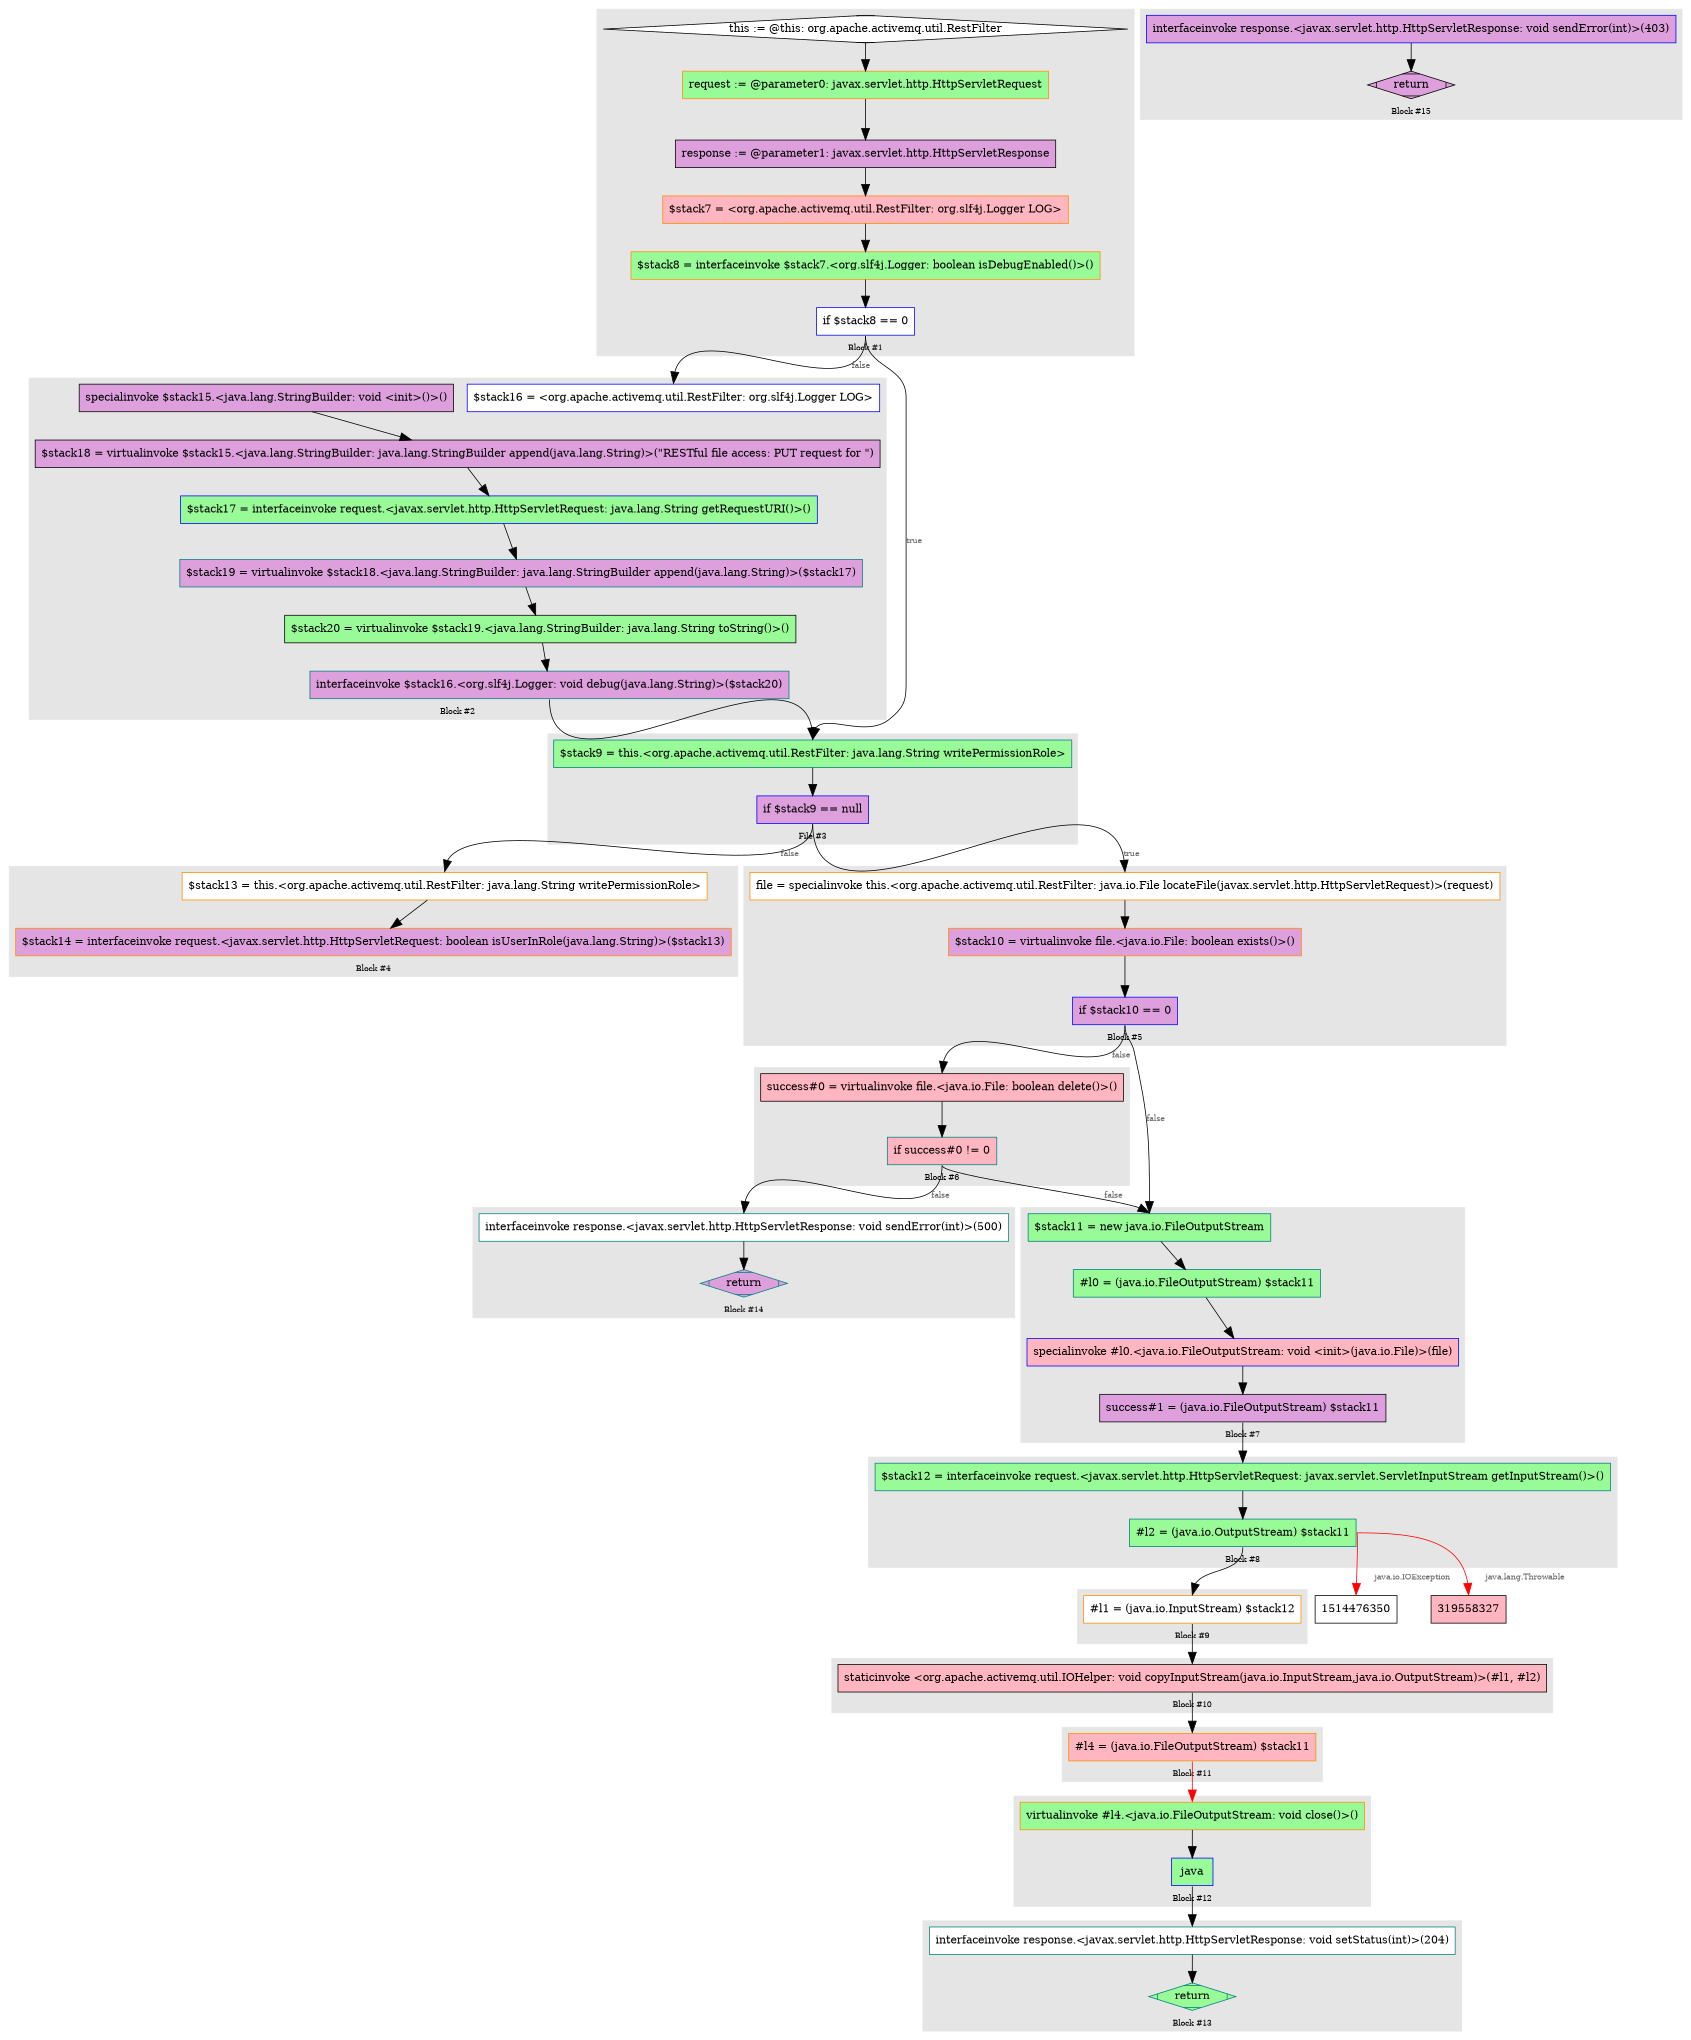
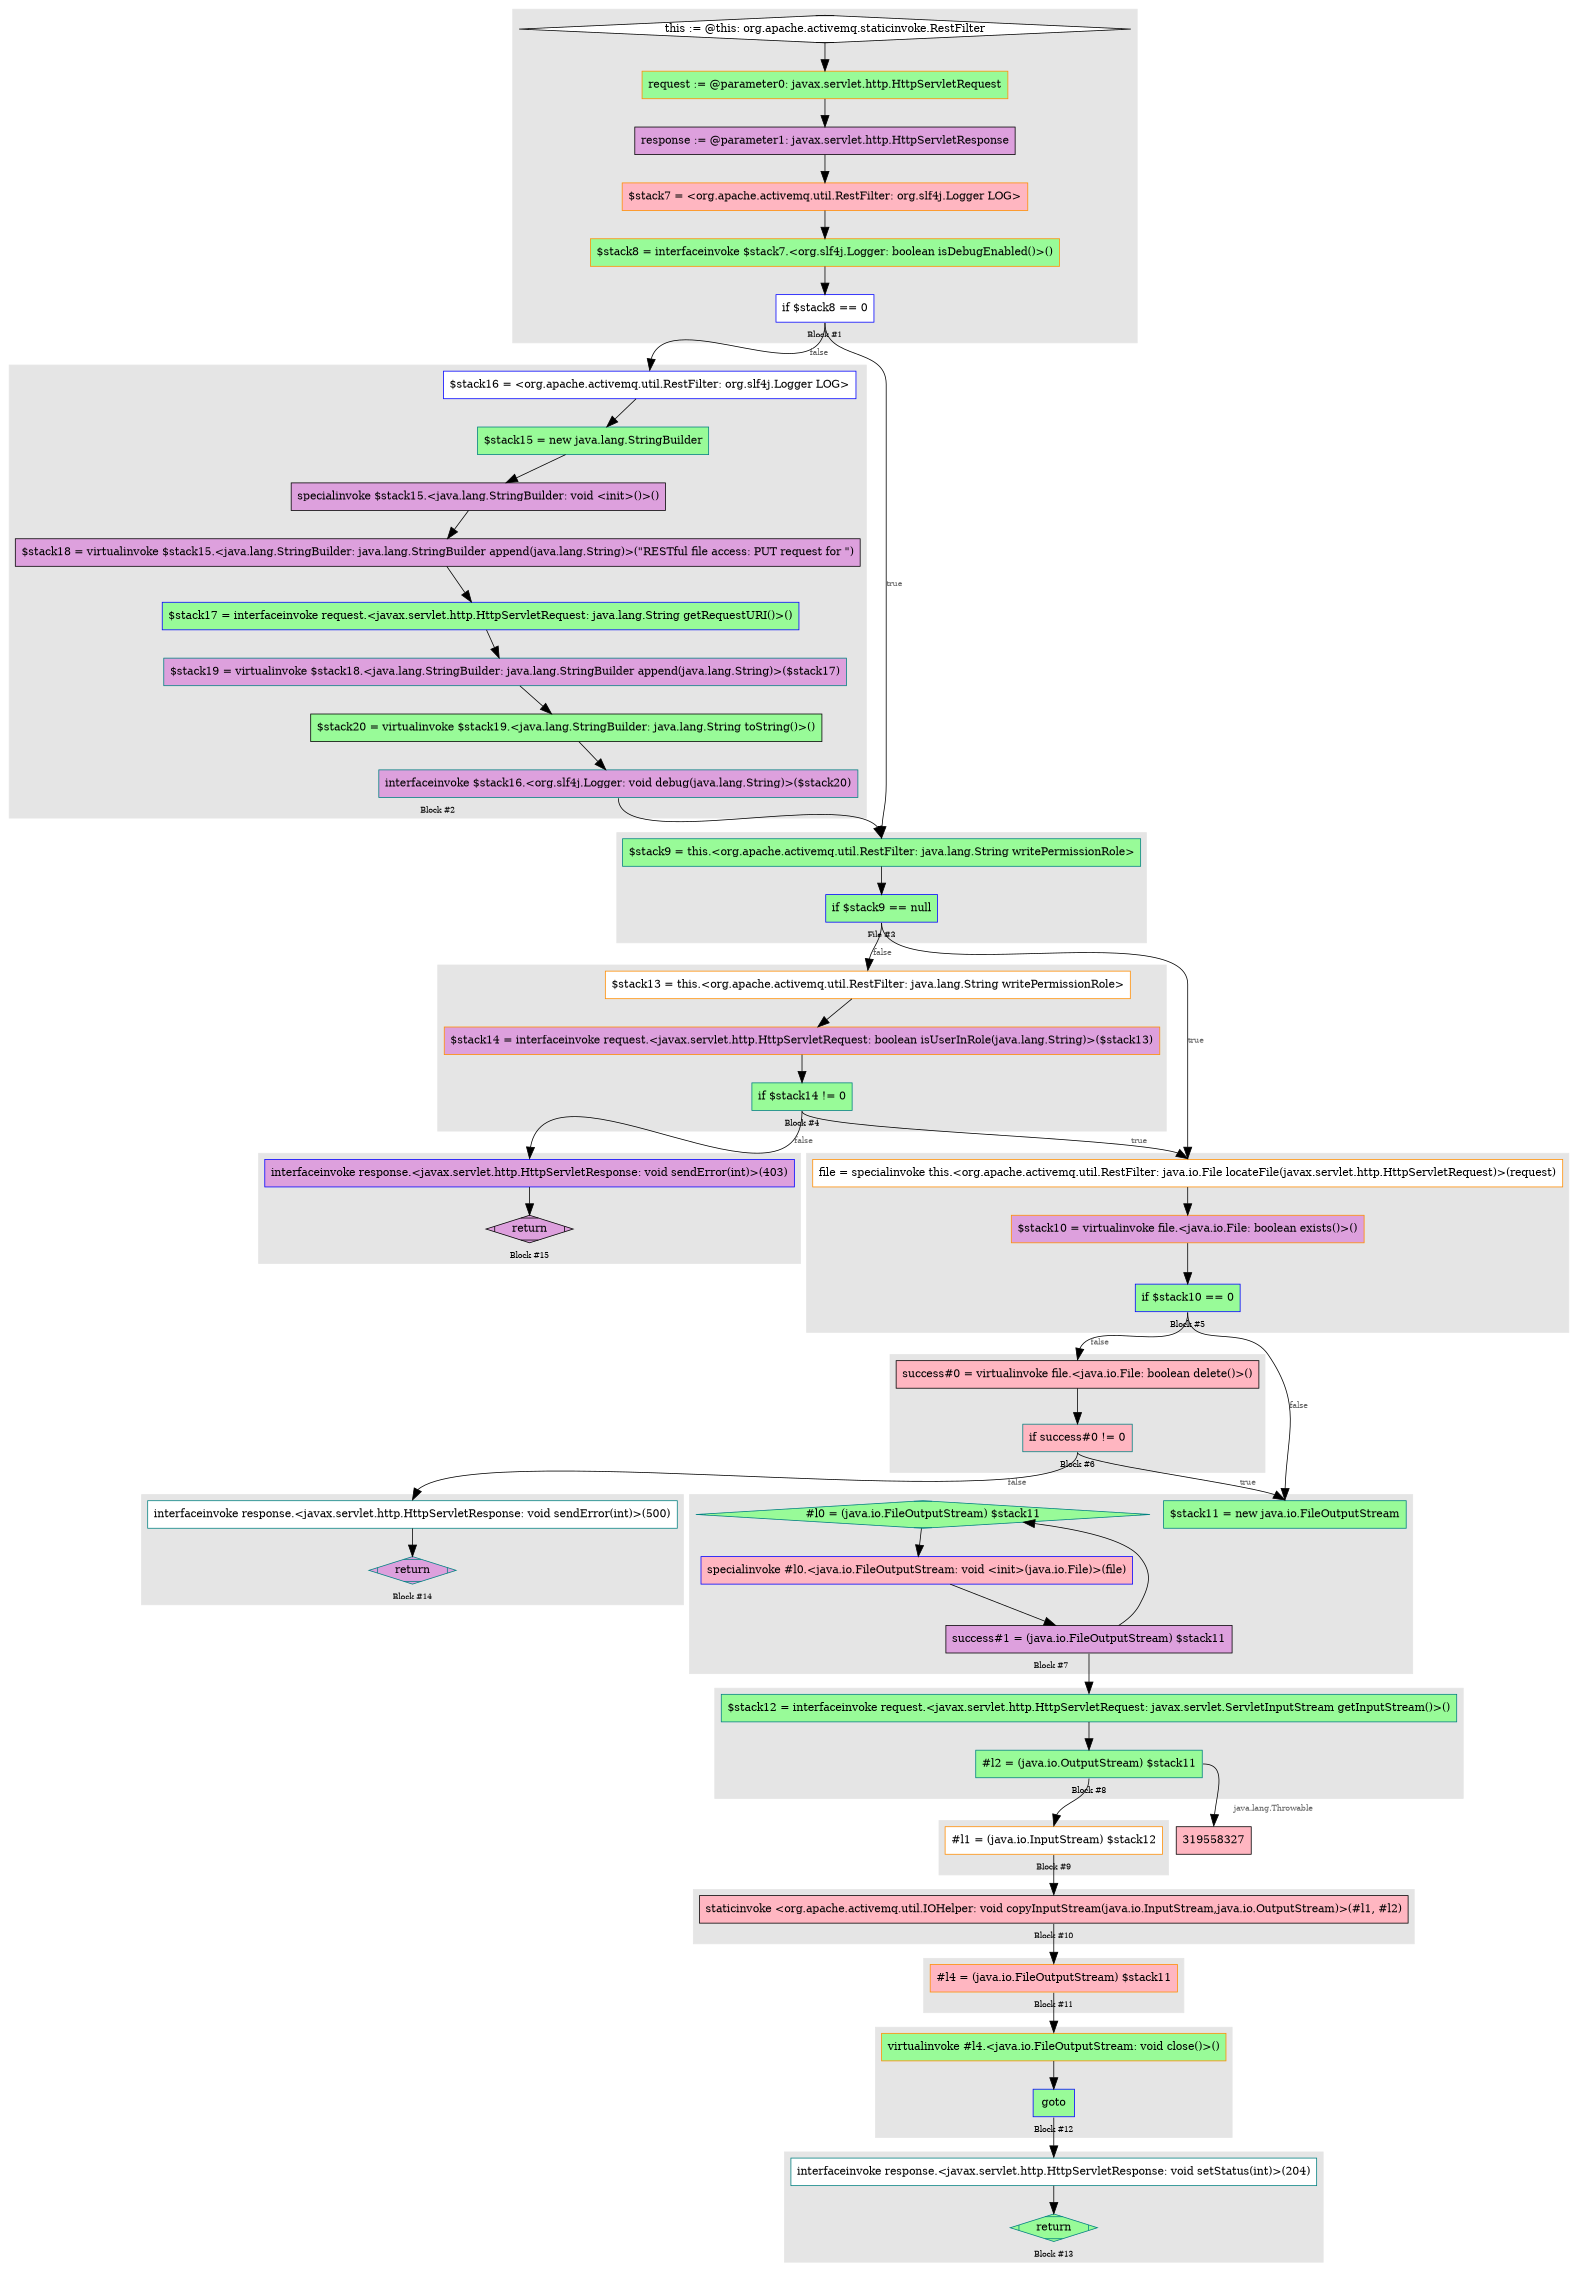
node "this := @this: org.apache.activemq.util.RestFilter": label "this := @this: org.apache.activemq.util.RestFilter" -> "this := @this: org.apache.activemq.staticinvoke.RestFilter"
node "$stack15 = new java.lang.StringBuilder": added
node "if $stack9 == null": fillcolor plum -> palegreen
node "if $stack10 == 0": fillcolor plum -> palegreen
node "if $stack14 != 0": added
edge "if success#0 != 0" -> "$stack11 = new java.io.FileOutputStream": label "false" -> "true"
edge "$stack11 = new java.io.FileOutputStream" -> "#l0 = (java.io.FileOutputStream) $stack11": now "success#1 = (java.io.FileOutputStream) $stack11" -> "#l0 = (java.io.FileOutputStream) $stack11"
node "#l0 = (java.io.FileOutputStream) $stack11": shape box -> Mdiamond
edge "#l2 = (java.io.OutputStream) $stack11" -> "319558327": color red -> black
node "1514476350": removed
edge "#l4 = (java.io.FileOutputStream) $stack11" -> "virtualinvoke #l4.<java.io.FileOutputStream: void close()>()": color red -> black
node "java": label "java" -> "goto"
